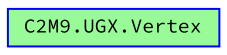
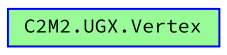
node "C2M9.UGX.Vertex": label "C2M9.UGX.Vertex" -> "C2M2.UGX.Vertex"
